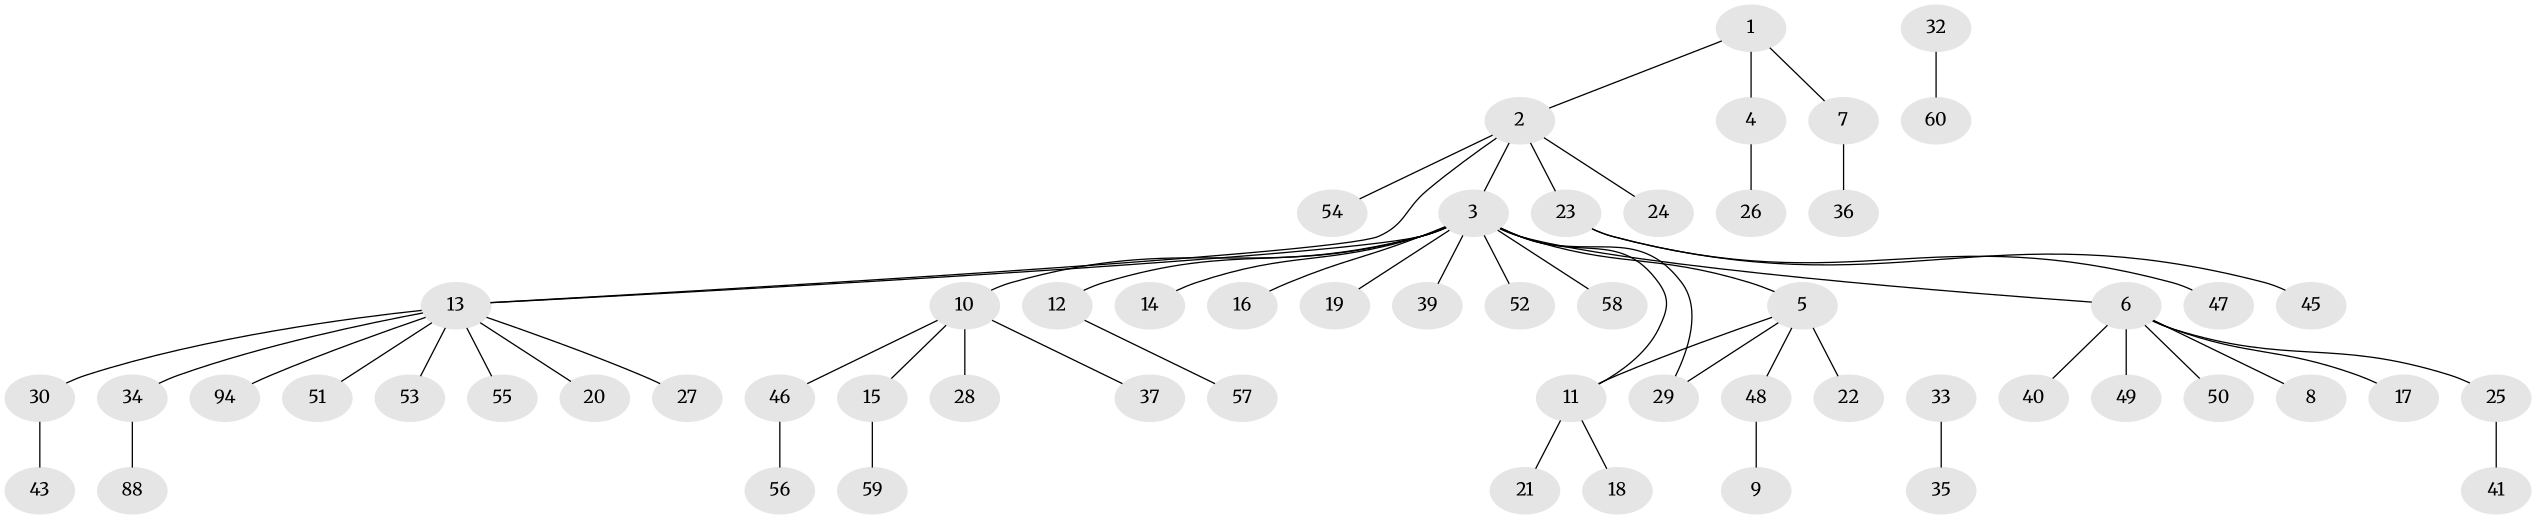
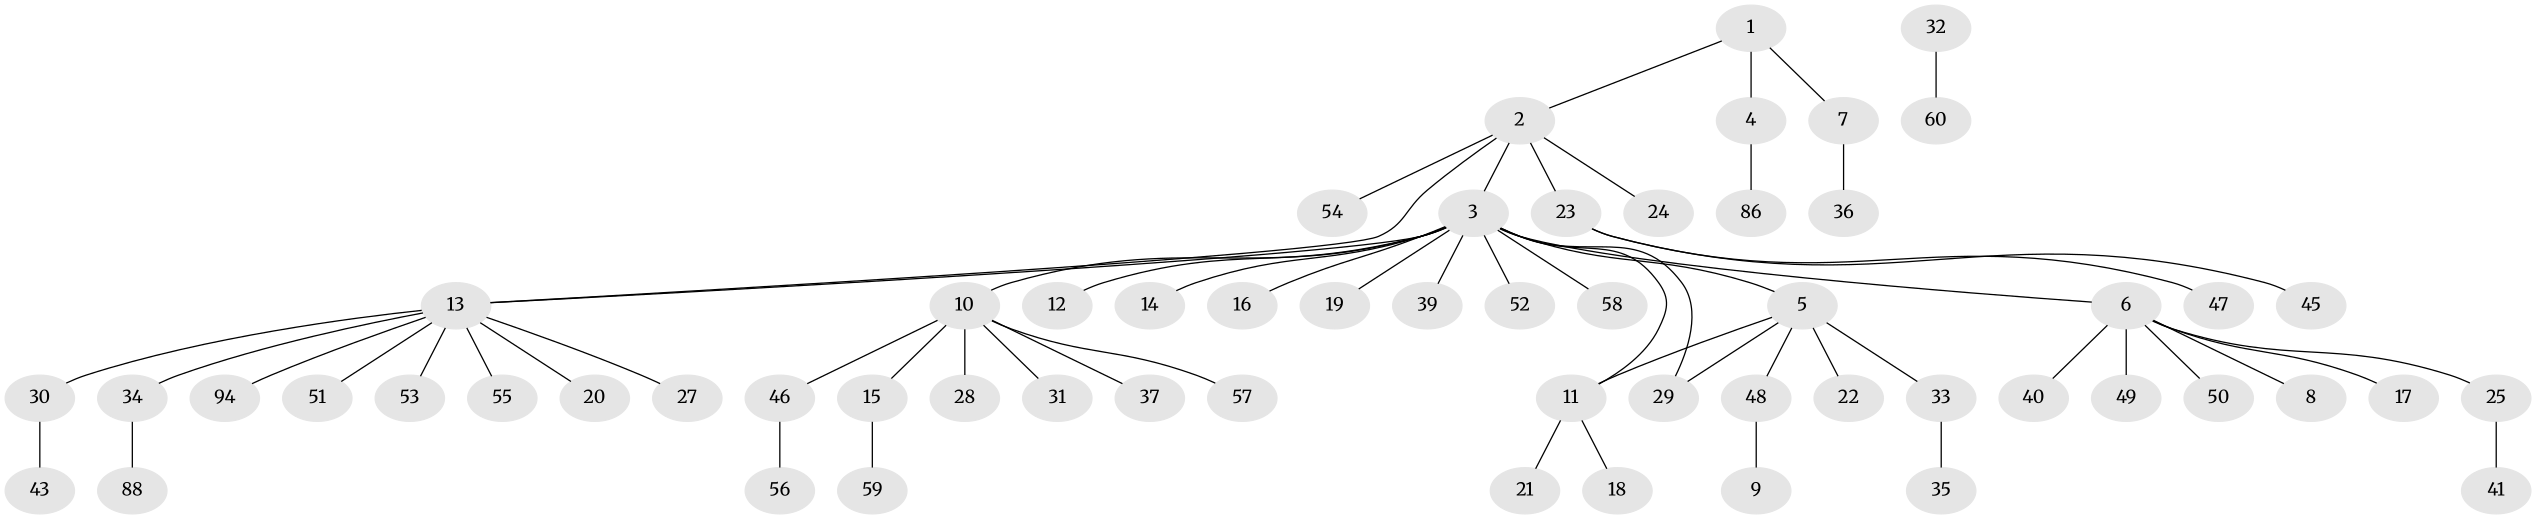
node "26": label "26" -> "86"
edge "12" -- "57": now "10" -- "57"
edge "5" -- "33": added
node "31": added
